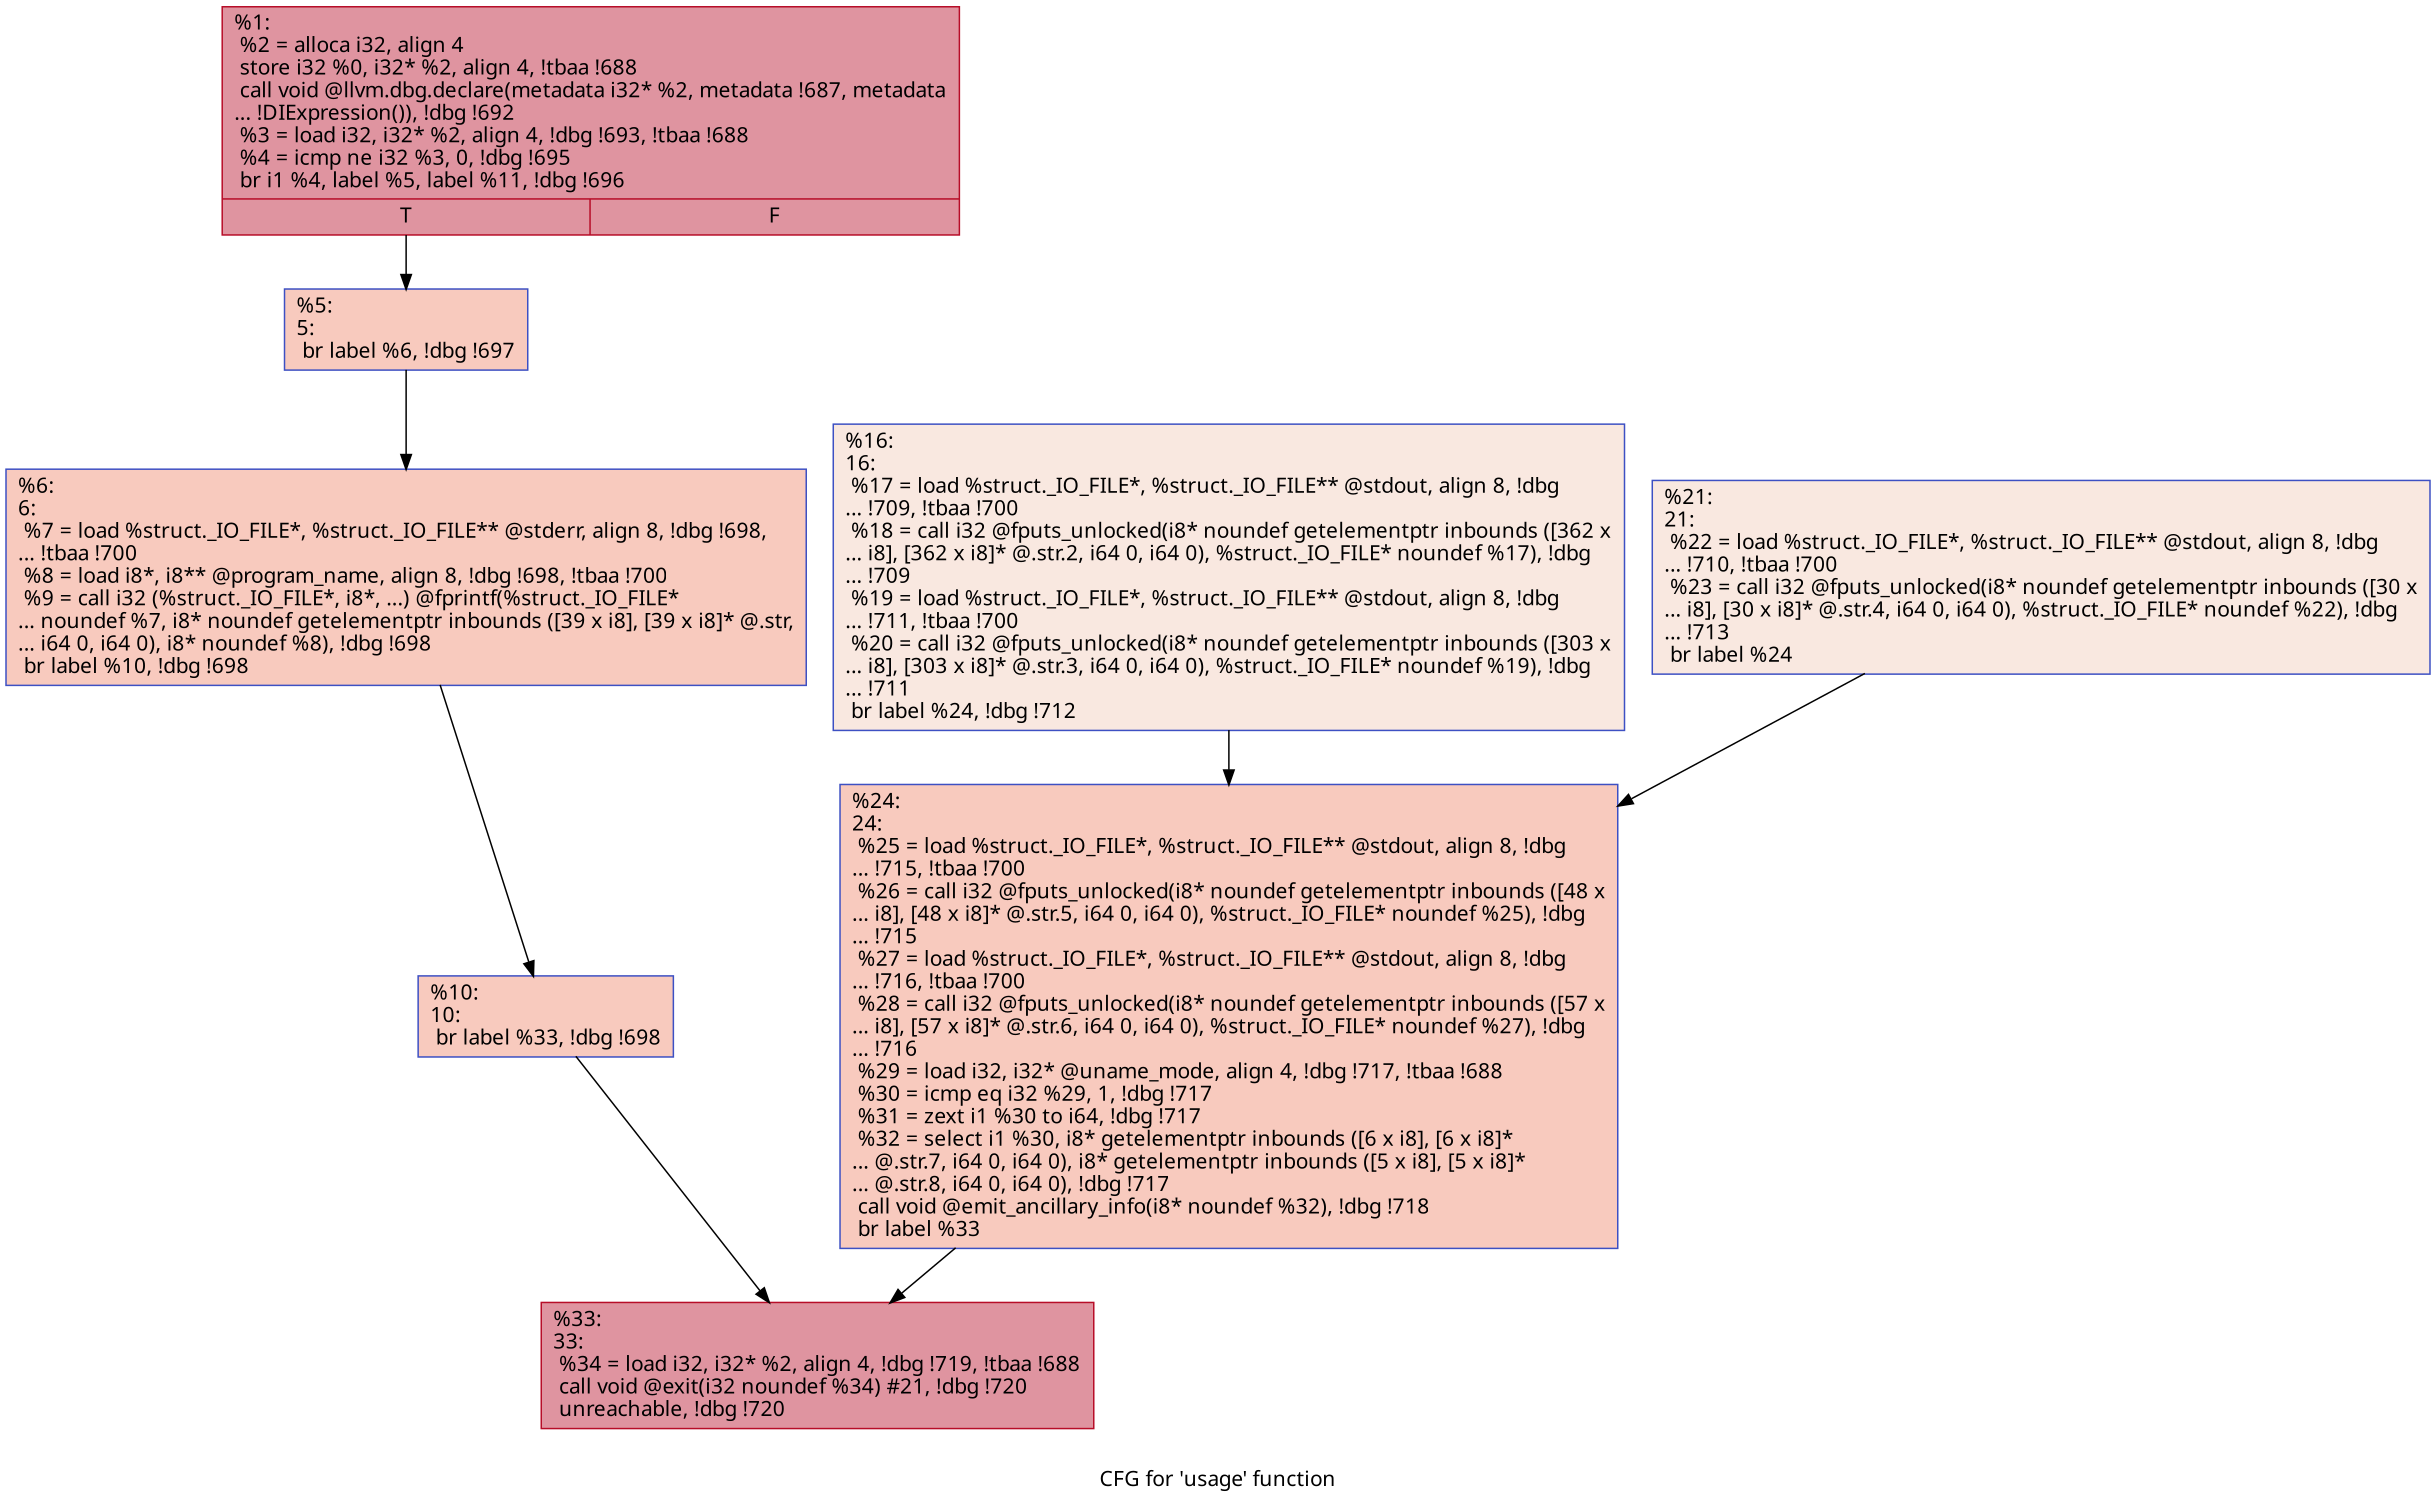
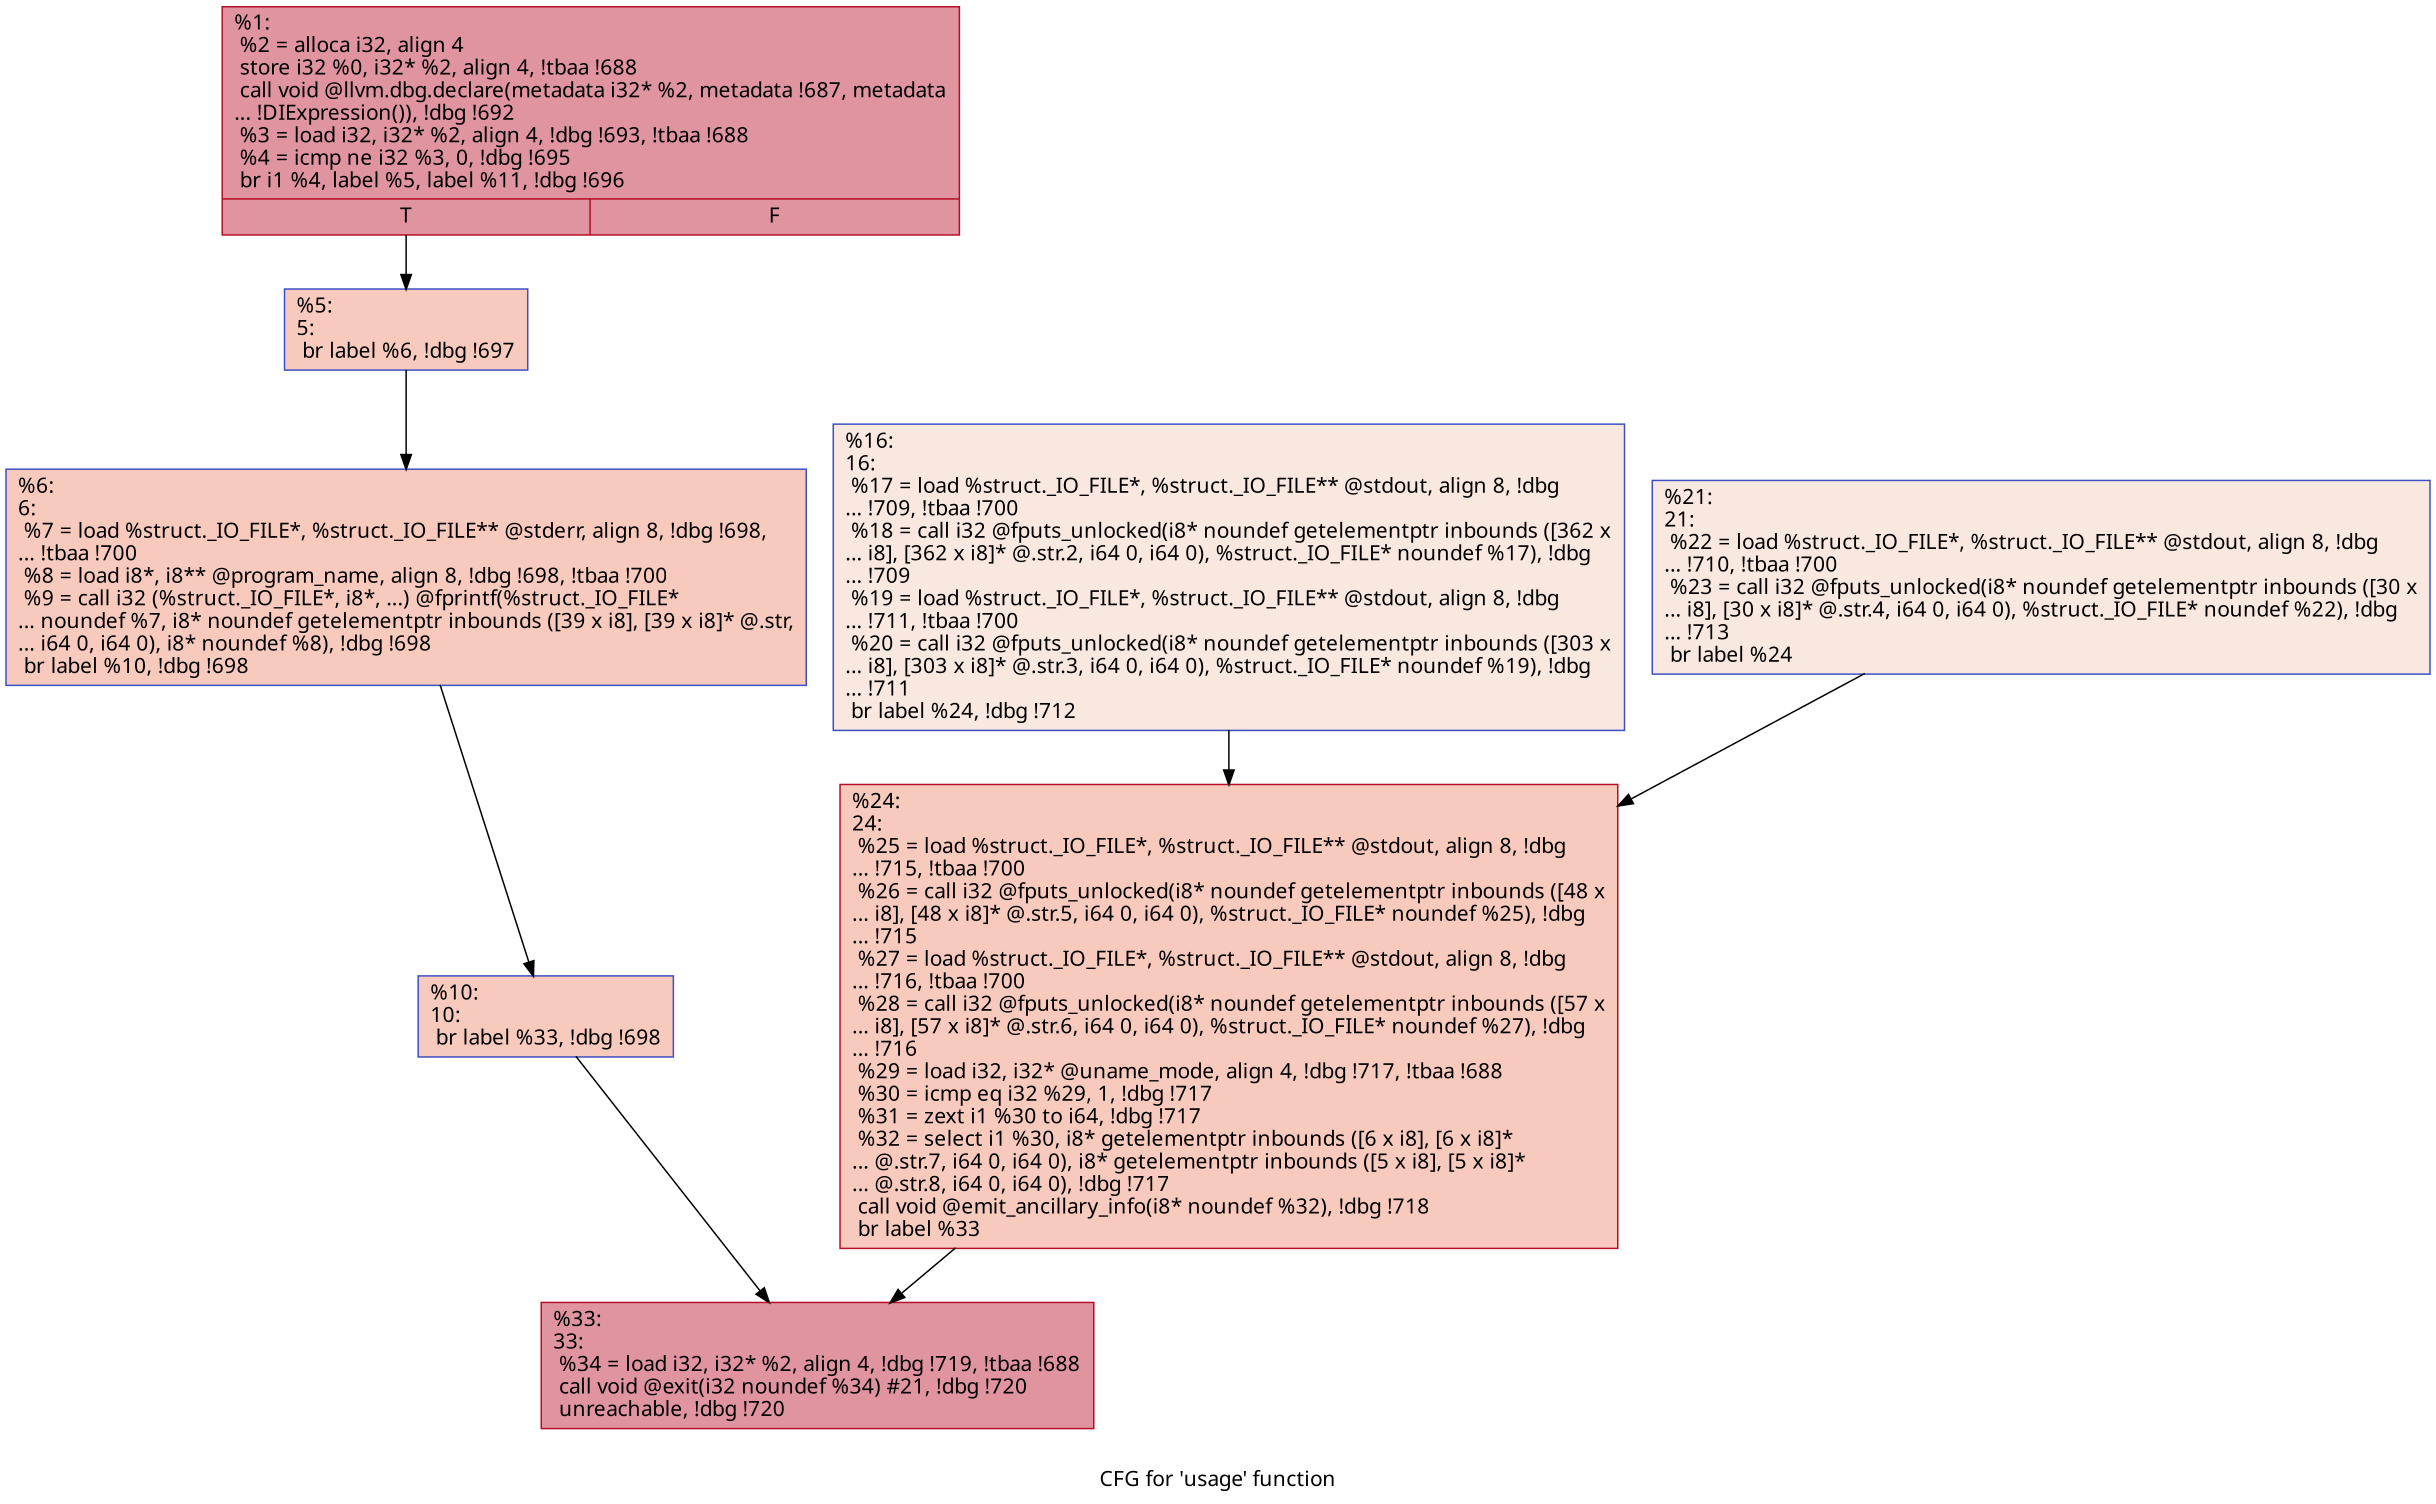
node "%24:": color #3d50c3ff -> #b70d28ff
